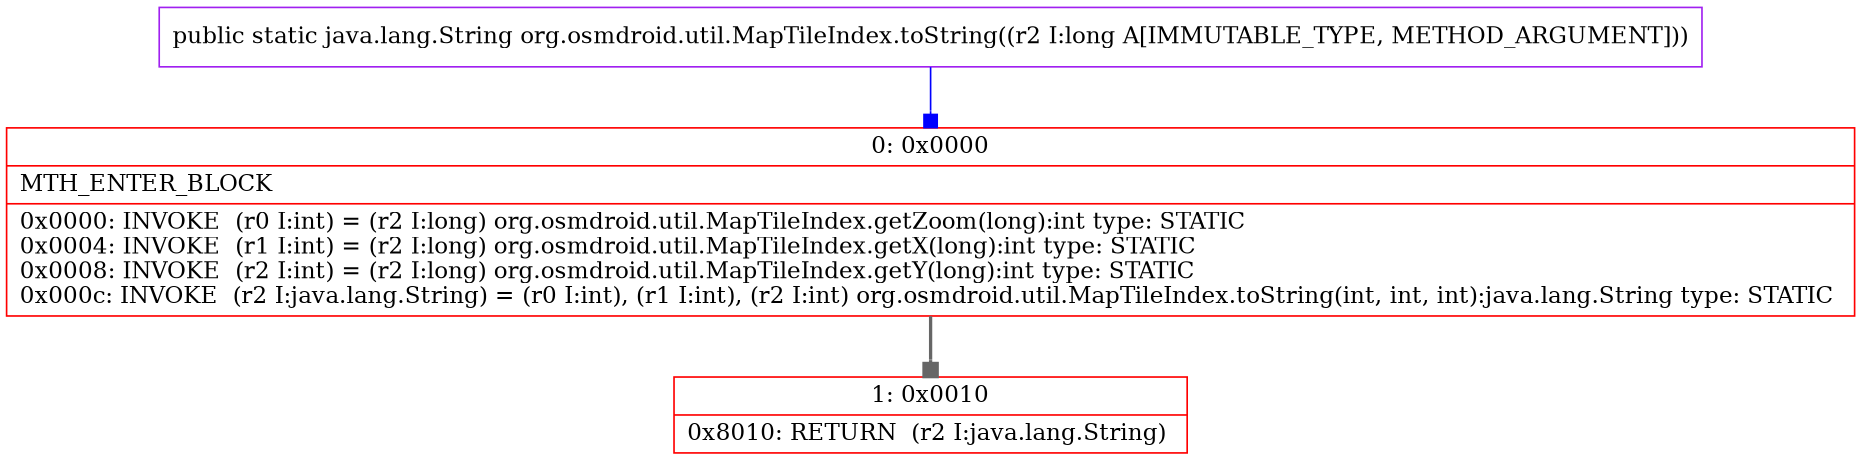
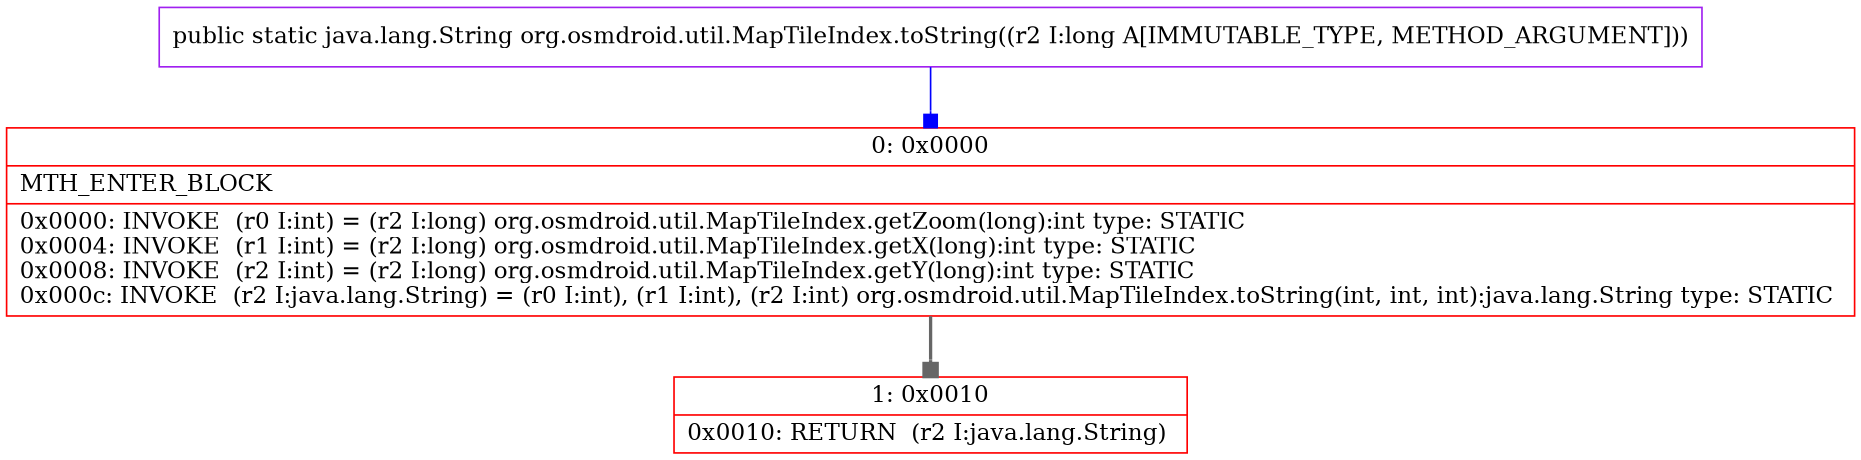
node "1: 0x0010": text "0x8010: RETURN  (r2 I:java.lang.String)" -> "0x0010: RETURN  (r2 I:java.lang.String)"
